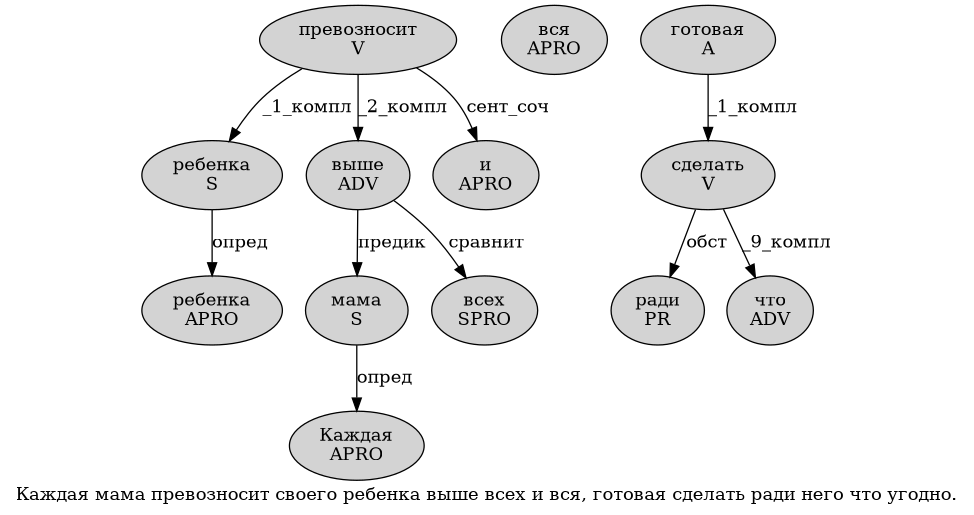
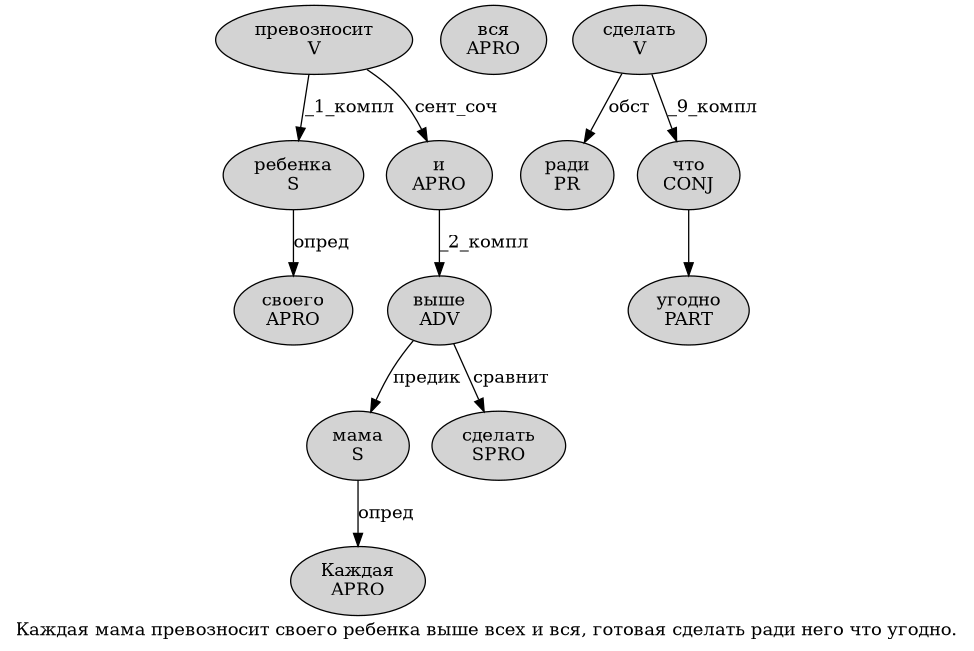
node "готовая A": removed
edge "превозносит V" -> "выше ADV": now "и APRO" -> "выше ADV"
node "ребенка APRO": label "ребенка APRO" -> "своего APRO"
node "всех SPRO": label "всех SPRO" -> "сделать SPRO"
node "угодно PART": added
node "что ADV": label "что ADV" -> "что CONJ"
